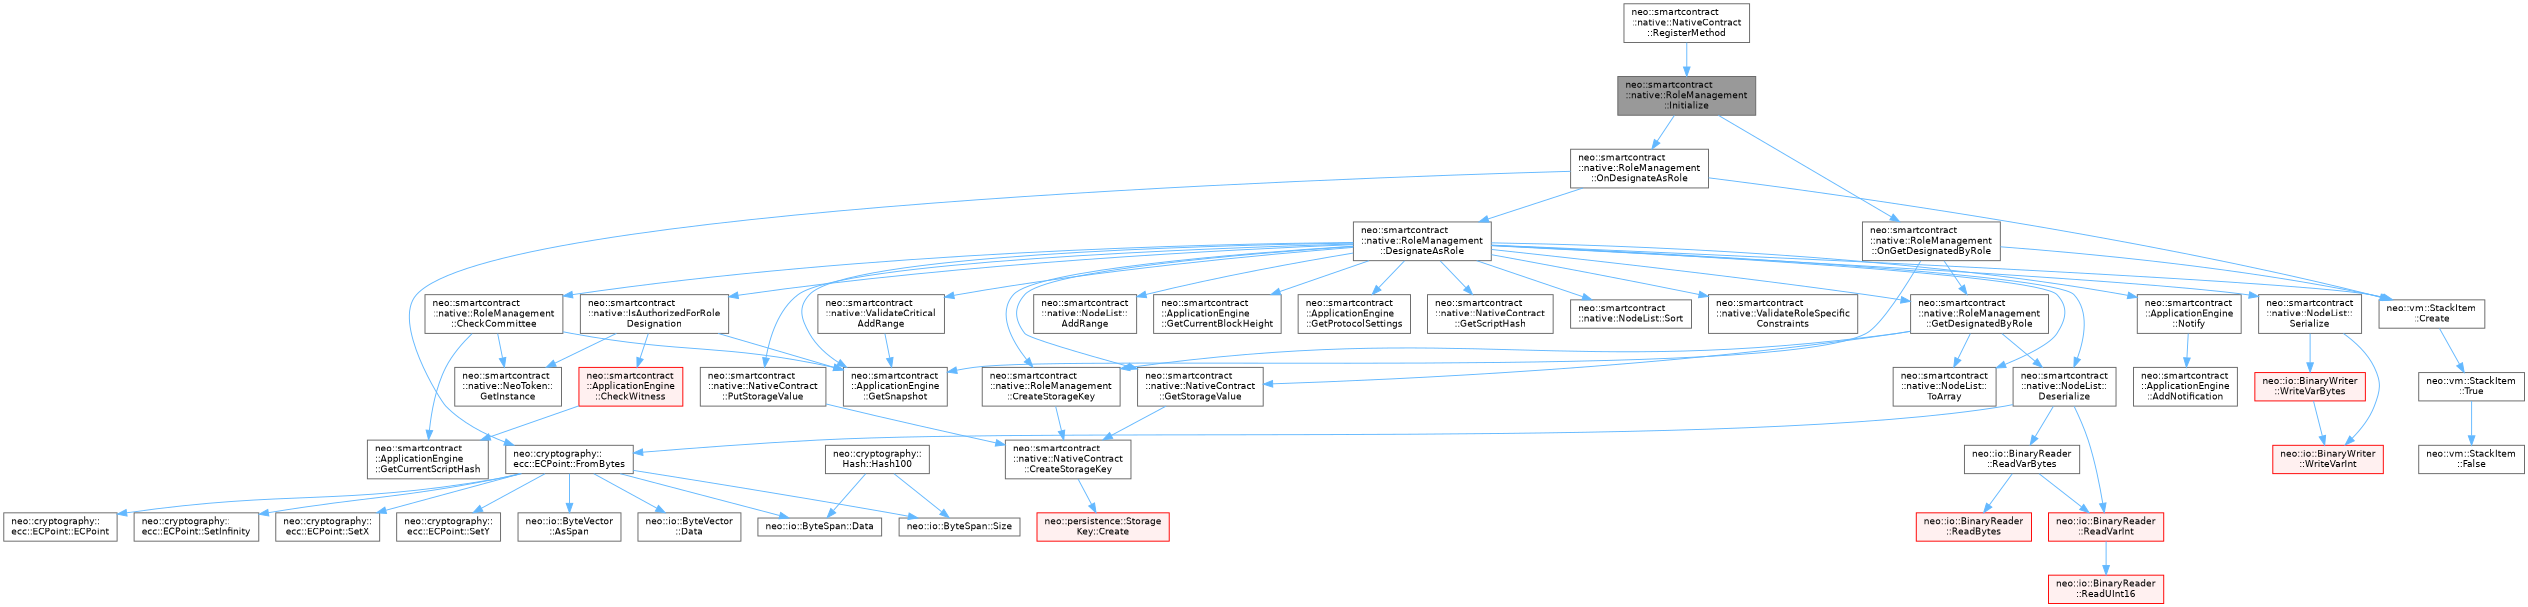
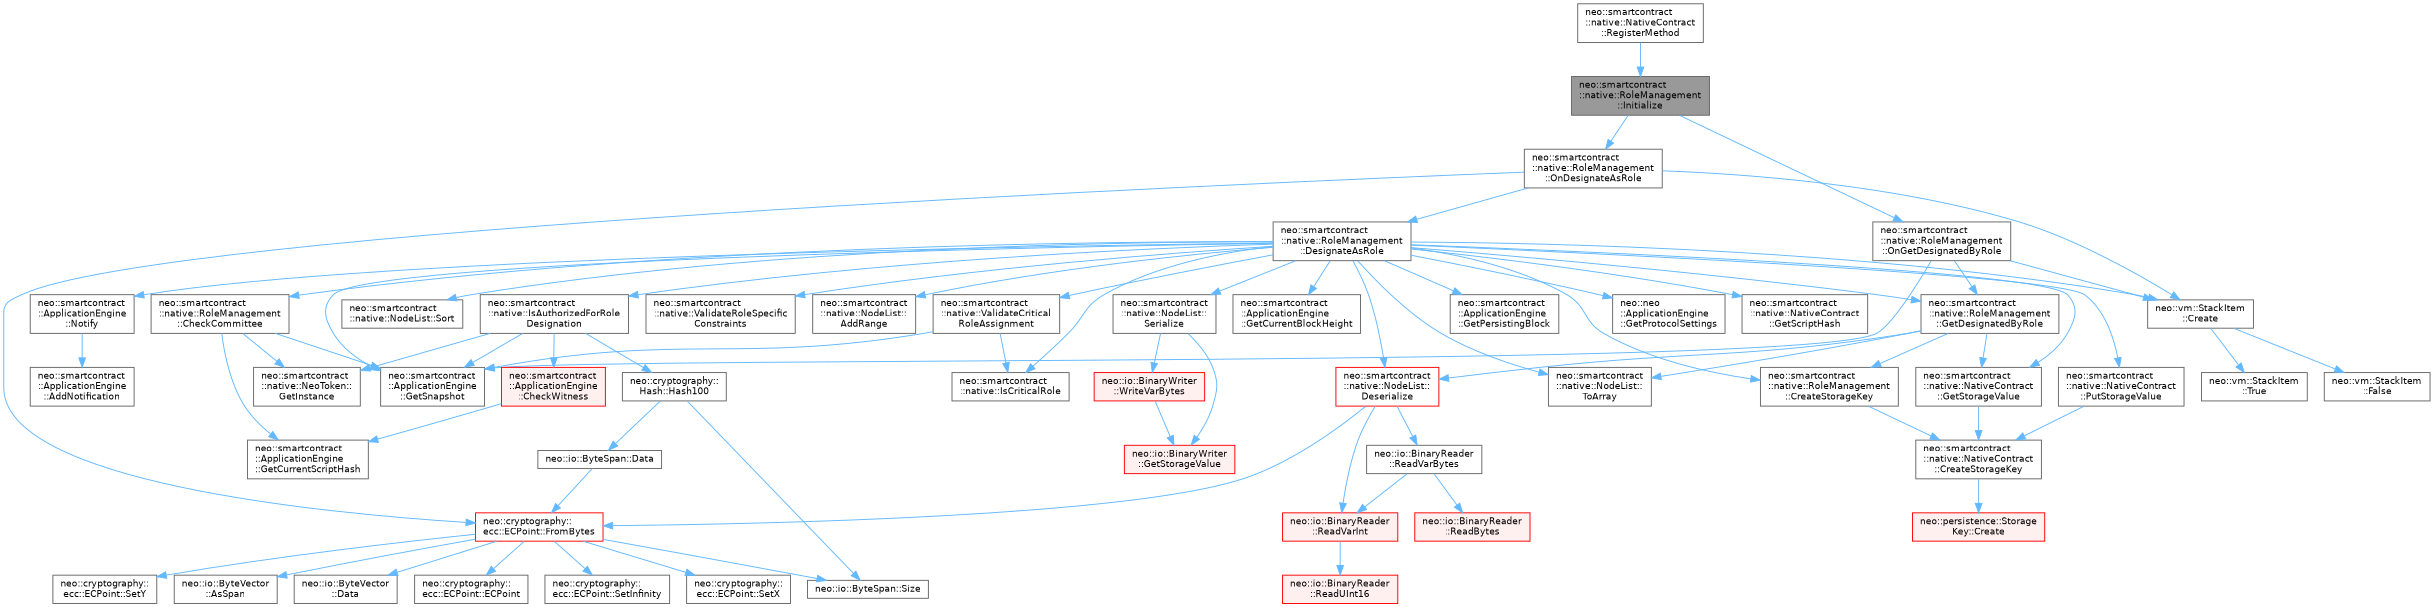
node "neo::smartcontract ::native::ValidateCritical AddRange": label "neo::smartcontract ::native::ValidateCritical AddRange" -> "neo::smartcontract ::native::ValidateCritical RoleAssignment"
node "neo::smartcontract ::ApplicationEngine ::GetProtocolSettings": label "neo::smartcontract ::ApplicationEngine ::GetProtocolSettings" -> "neo::neo ::ApplicationEngine ::GetProtocolSettings"
node "neo::smartcontract ::ApplicationEngine ::GetPersistingBlock": added
edge "neo::smartcontract ::native::IsAuthorizedForRole Designation" -> "neo::cryptography:: Hash::Hash100": added
node "neo::smartcontract ::native::IsCriticalRole": added
node "neo::smartcontract ::native::NodeList:: Deserialize": color grey40 -> red
edge "neo::vm::StackItem ::True" -> "neo::vm::StackItem ::False": now "neo::vm::StackItem ::Create" -> "neo::vm::StackItem ::False"
node "neo::cryptography:: ecc::ECPoint::FromBytes": color grey40 -> red
node "neo::io::BinaryWriter ::WriteVarInt": label "neo::io::BinaryWriter ::WriteVarInt" -> "neo::io::BinaryWriter ::GetStorageValue"
edge "neo::cryptography:: ecc::ECPoint::FromBytes" -> "neo::io::ByteSpan::Data": reversed
